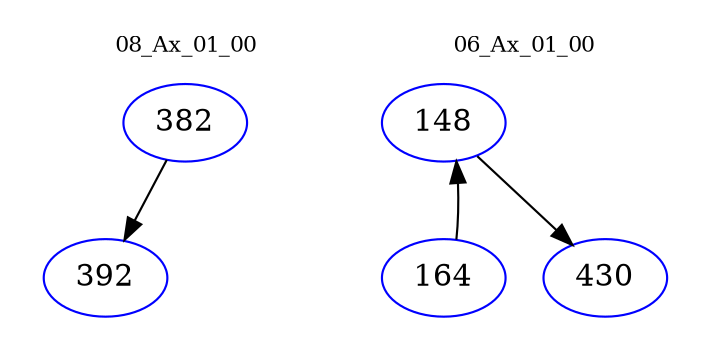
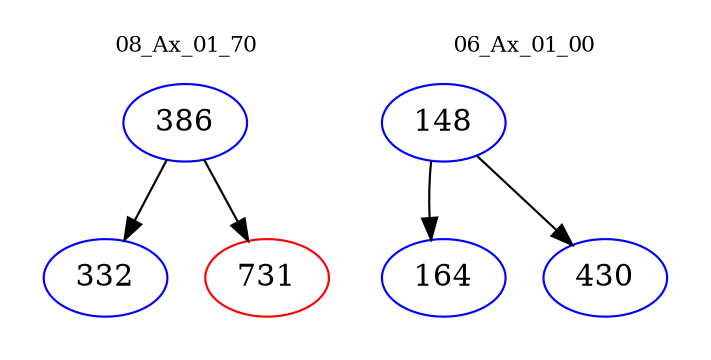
cluster "08_Ax_01_00": label "08_Ax_01_00" -> "08_Ax_01_70"
node "382": label "382" -> "386"
edge "164" -> "148": reversed
node "392": label "392" -> "332"
node "731": added
